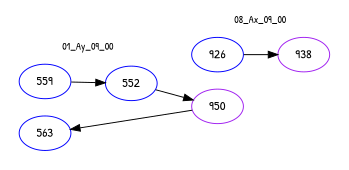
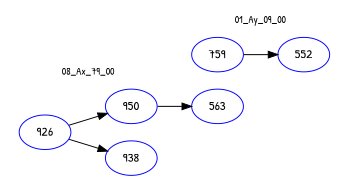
cluster "08_Ax_09_00": label "08_Ax_09_00" -> "08_Ax_79_00"
node "938": color purple -> blue
node "559": label "559" -> "759"
edge "552" -> "950": now "926" -> "950"
node "950": color purple -> blue
